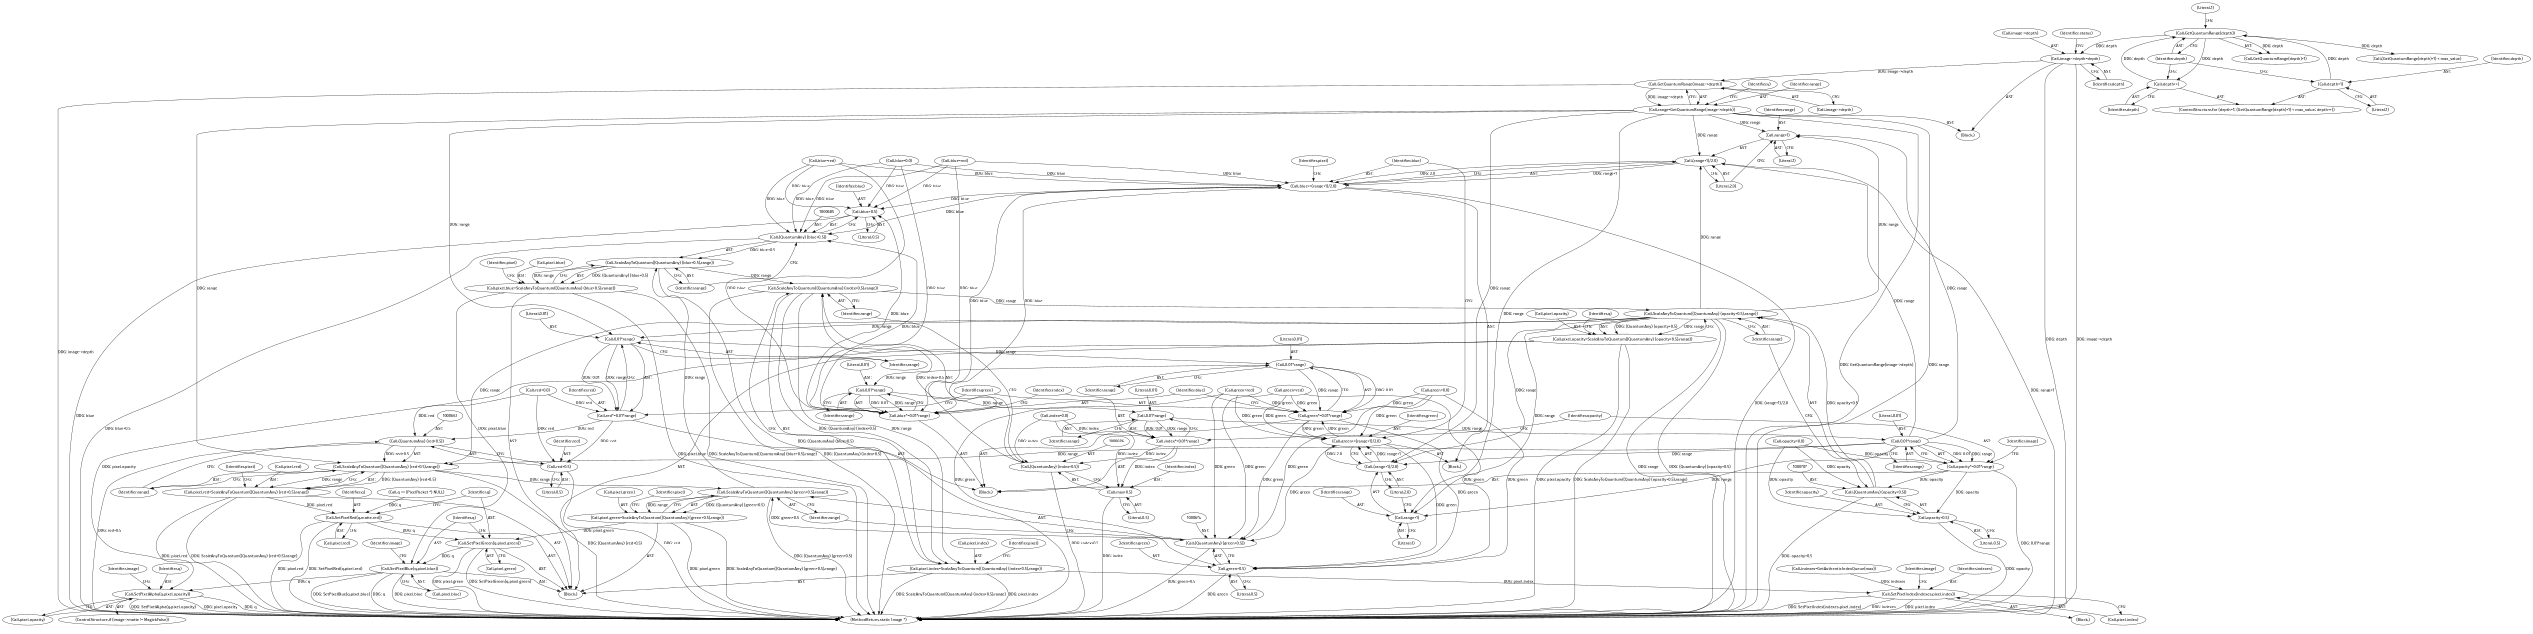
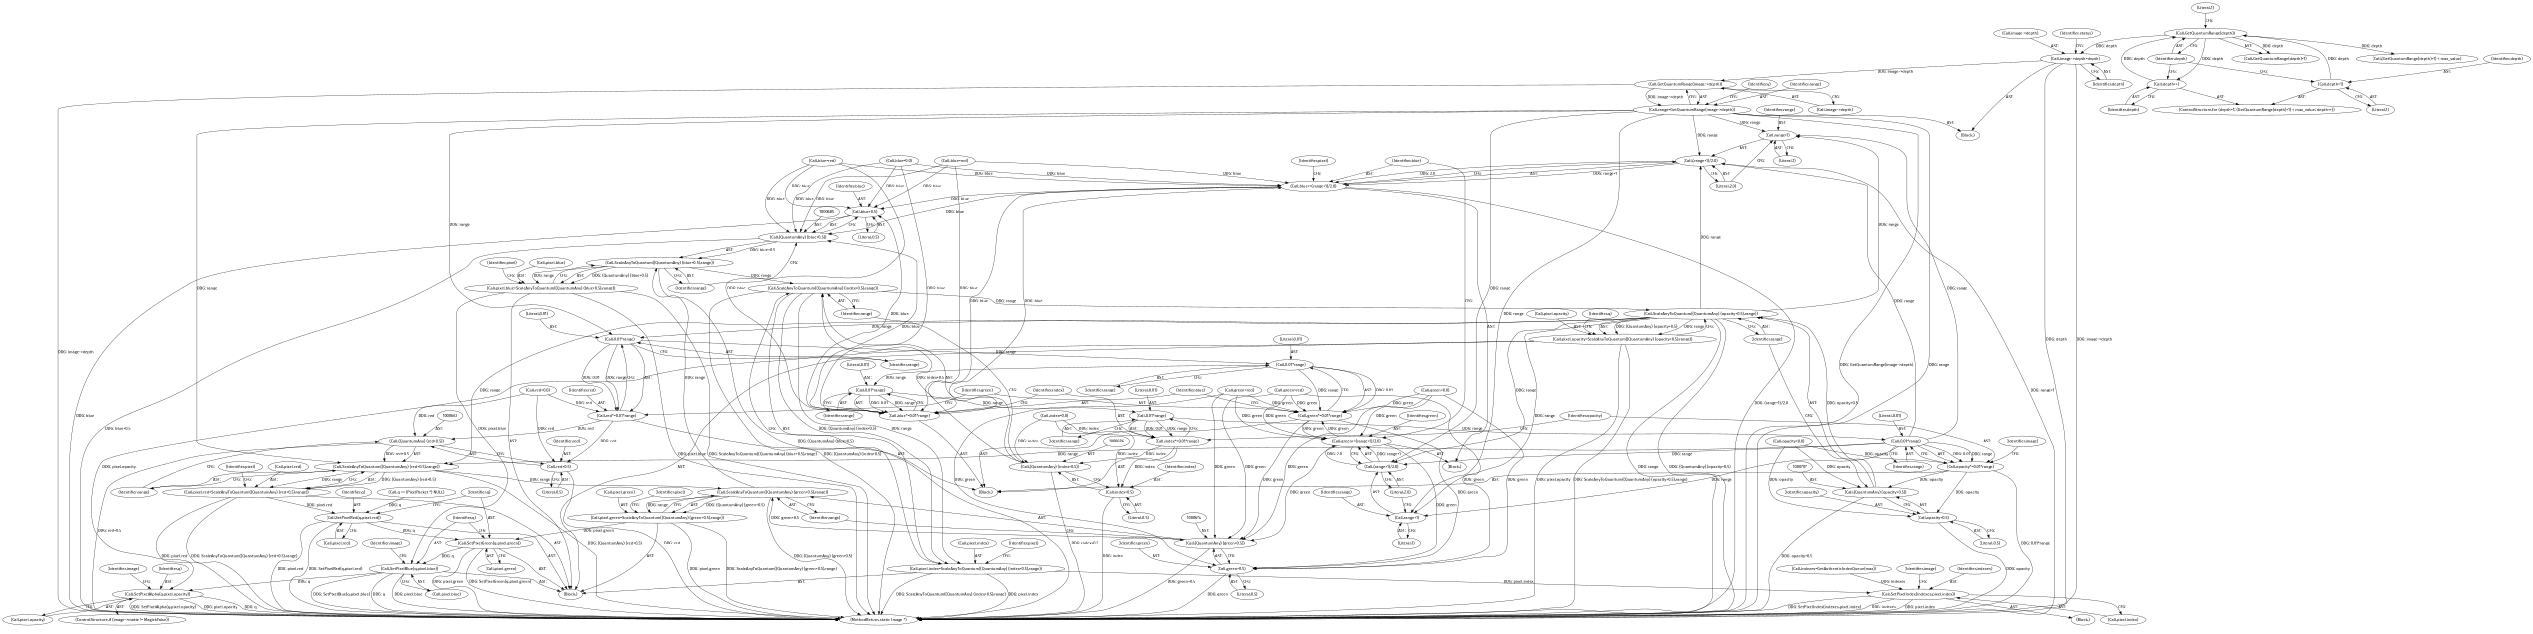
node "(Call,max+0.5)": label "(Call,max+0.5)" -> "(Call,index+0.5)"
node "(Call,SetPixelRed(q,matte.red))": label "(Call,SetPixelRed(q,matte.red))" -> "(Call,SetPixelRed(q,pixel.red))"
